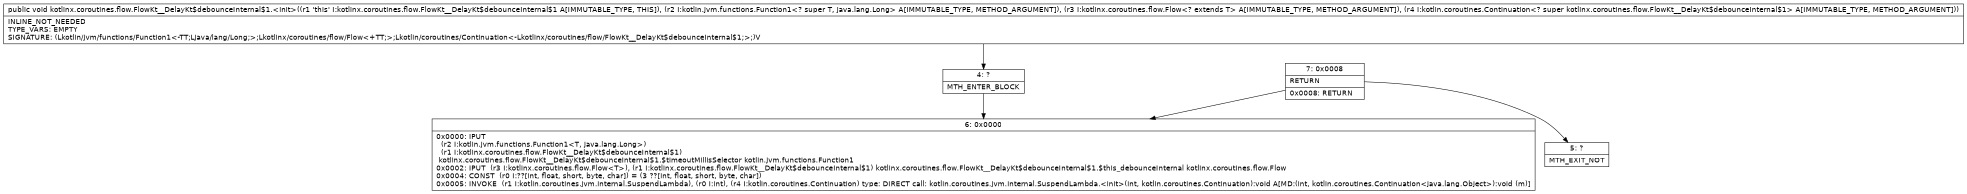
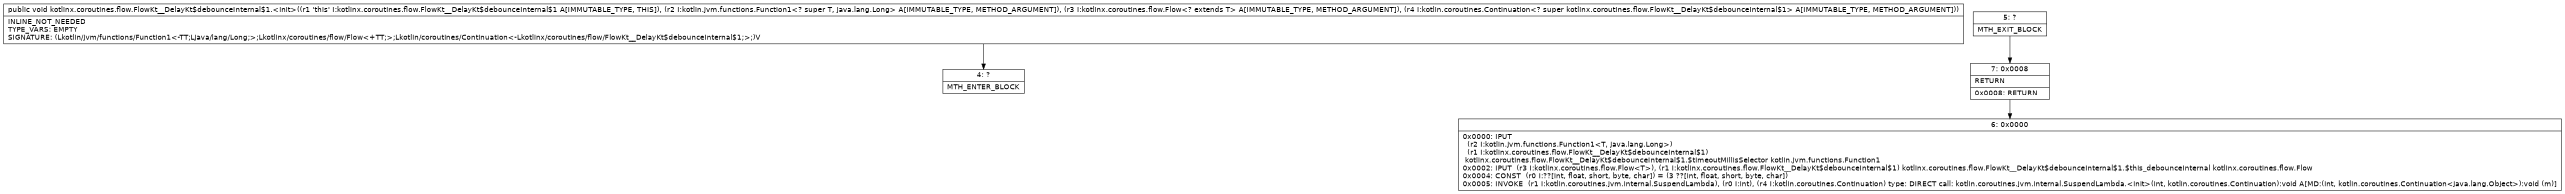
edge "7: 0x0008" -> "5: ?": reversed
edge "4: ?" -> "6: 0x0000": removed
node "5: ?": text "MTH_EXIT_NOT" -> "MTH_EXIT_BLOCK"
